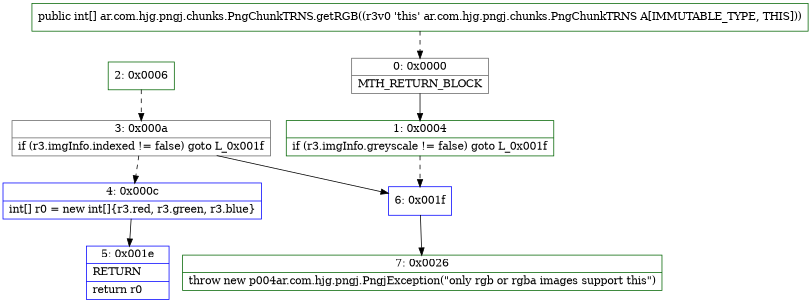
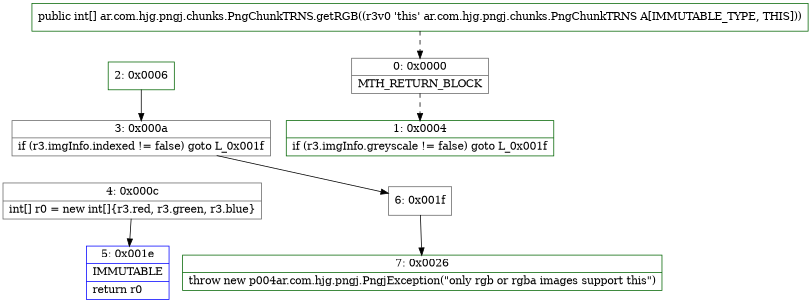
edge "2: 0x0006" -> "3: 0x000a": style dashed -> solid
edge "0: 0x0000" -> "1: 0x0004": style solid -> dashed
edge "3: 0x000a" -> "4: 0x000c": removed
edge "1: 0x0004" -> "6: 0x001f": removed
node "4: 0x000c": color blue -> gray40
node "6: 0x001f": color blue -> gray40
node "5: 0x001e": text "RETURN" -> "IMMUTABLE"
